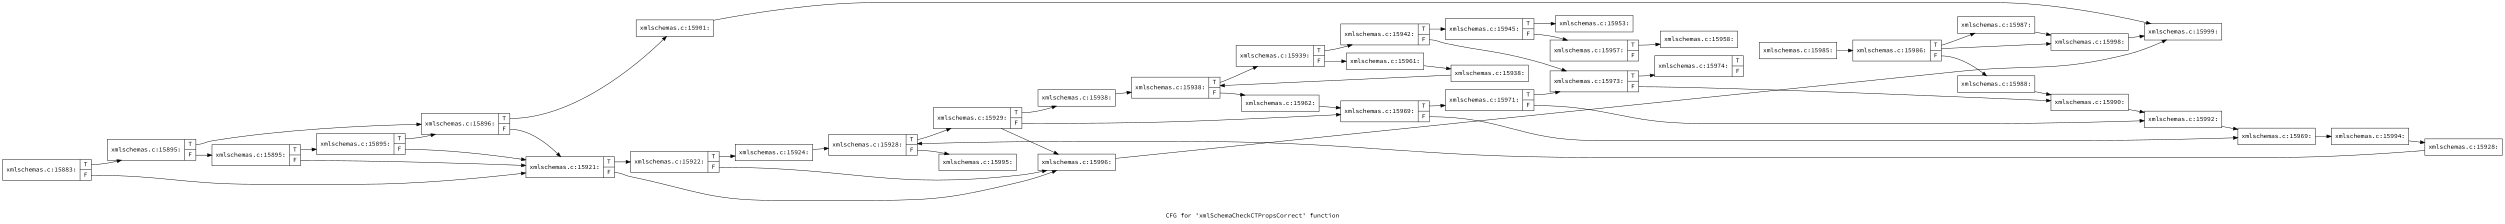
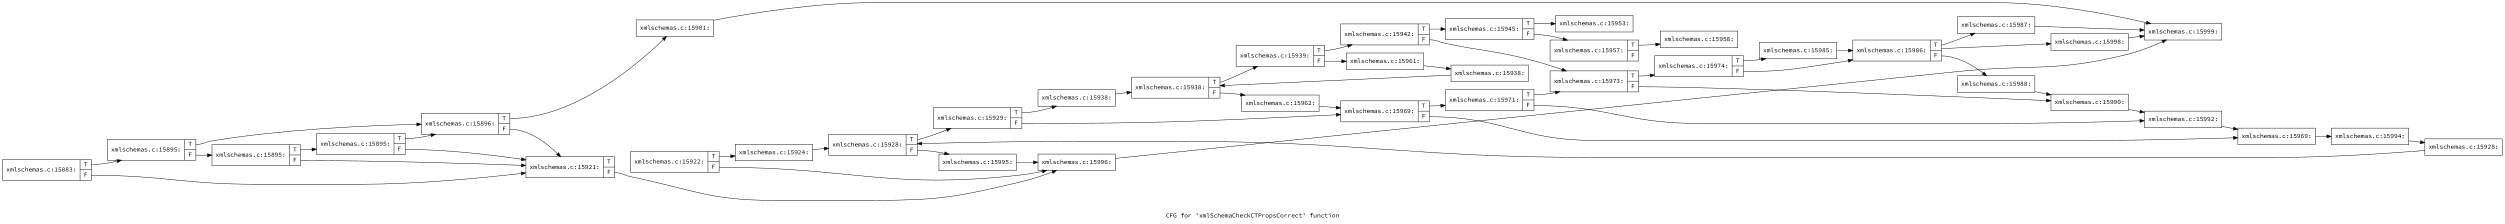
edge "xmlschemas.c:15987:" -> "xmlschemas.c:15998:": now "xmlschemas.c:15987:" -> "xmlschemas.c:15999:"
edge "xmlschemas.c:15974:" -> "xmlschemas.c:15985:": added
edge "xmlschemas.c:15974:" -> "xmlschemas.c:15986:": added
edge "xmlschemas.c:15929:" -> "xmlschemas.c:15996:": now "xmlschemas.c:15995:" -> "xmlschemas.c:15996:"
edge "xmlschemas.c:15921:" -> "xmlschemas.c:15922:": removed
